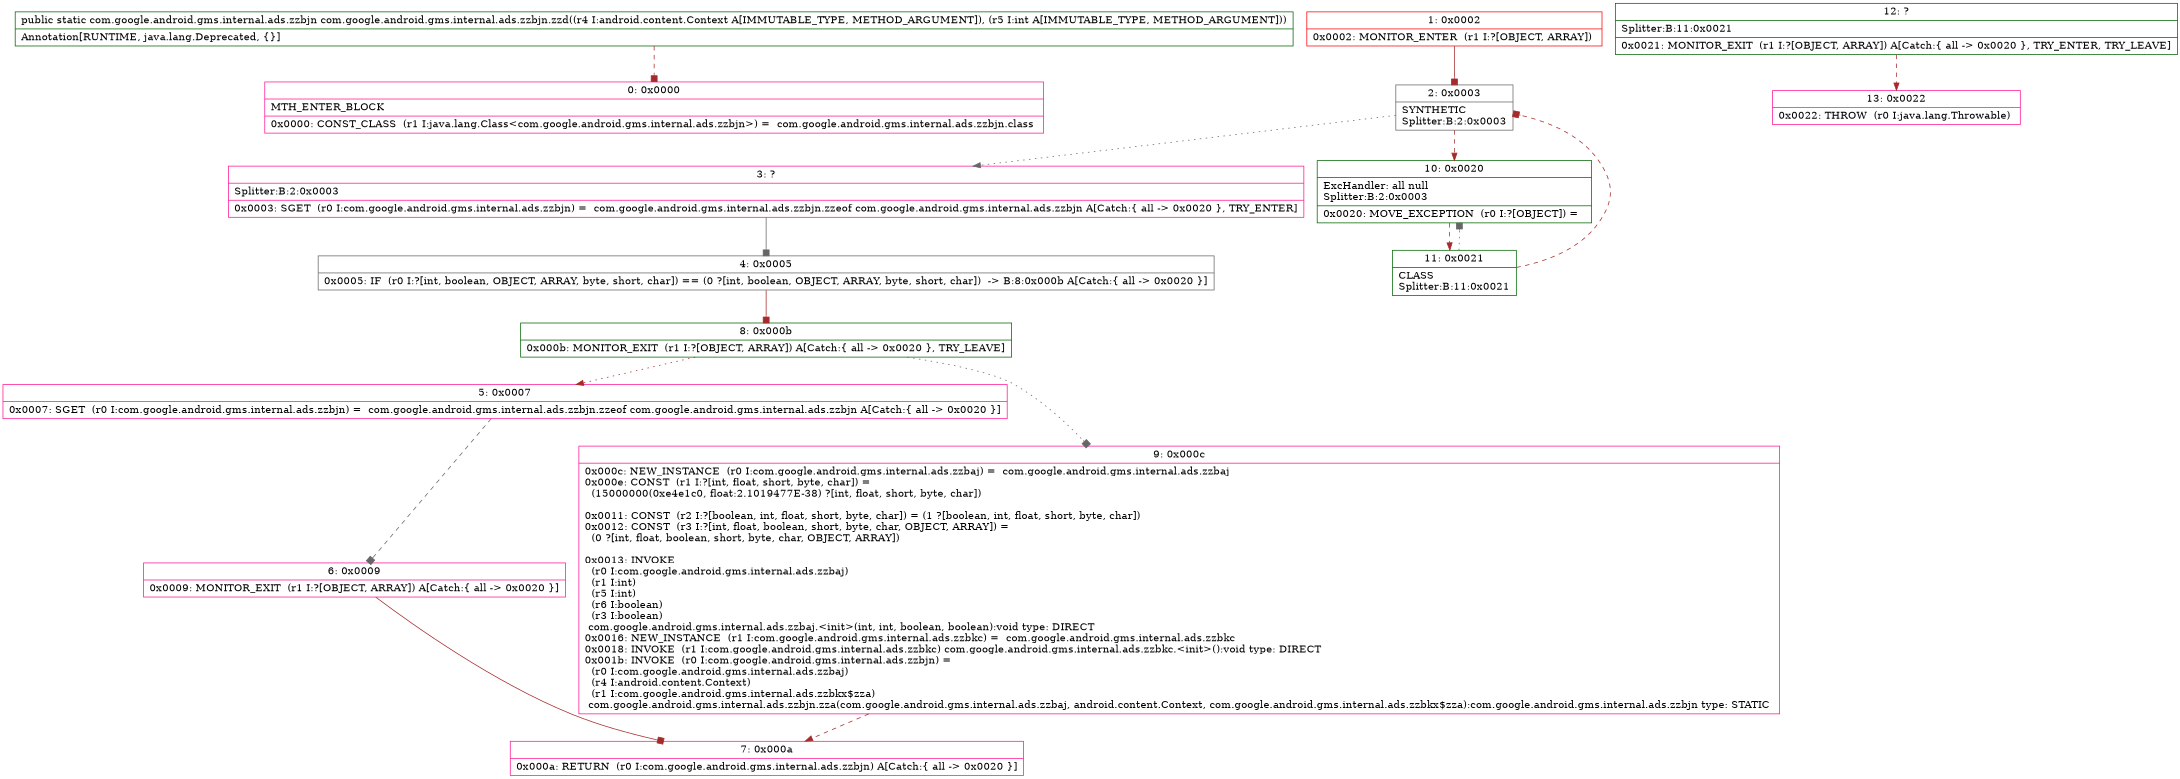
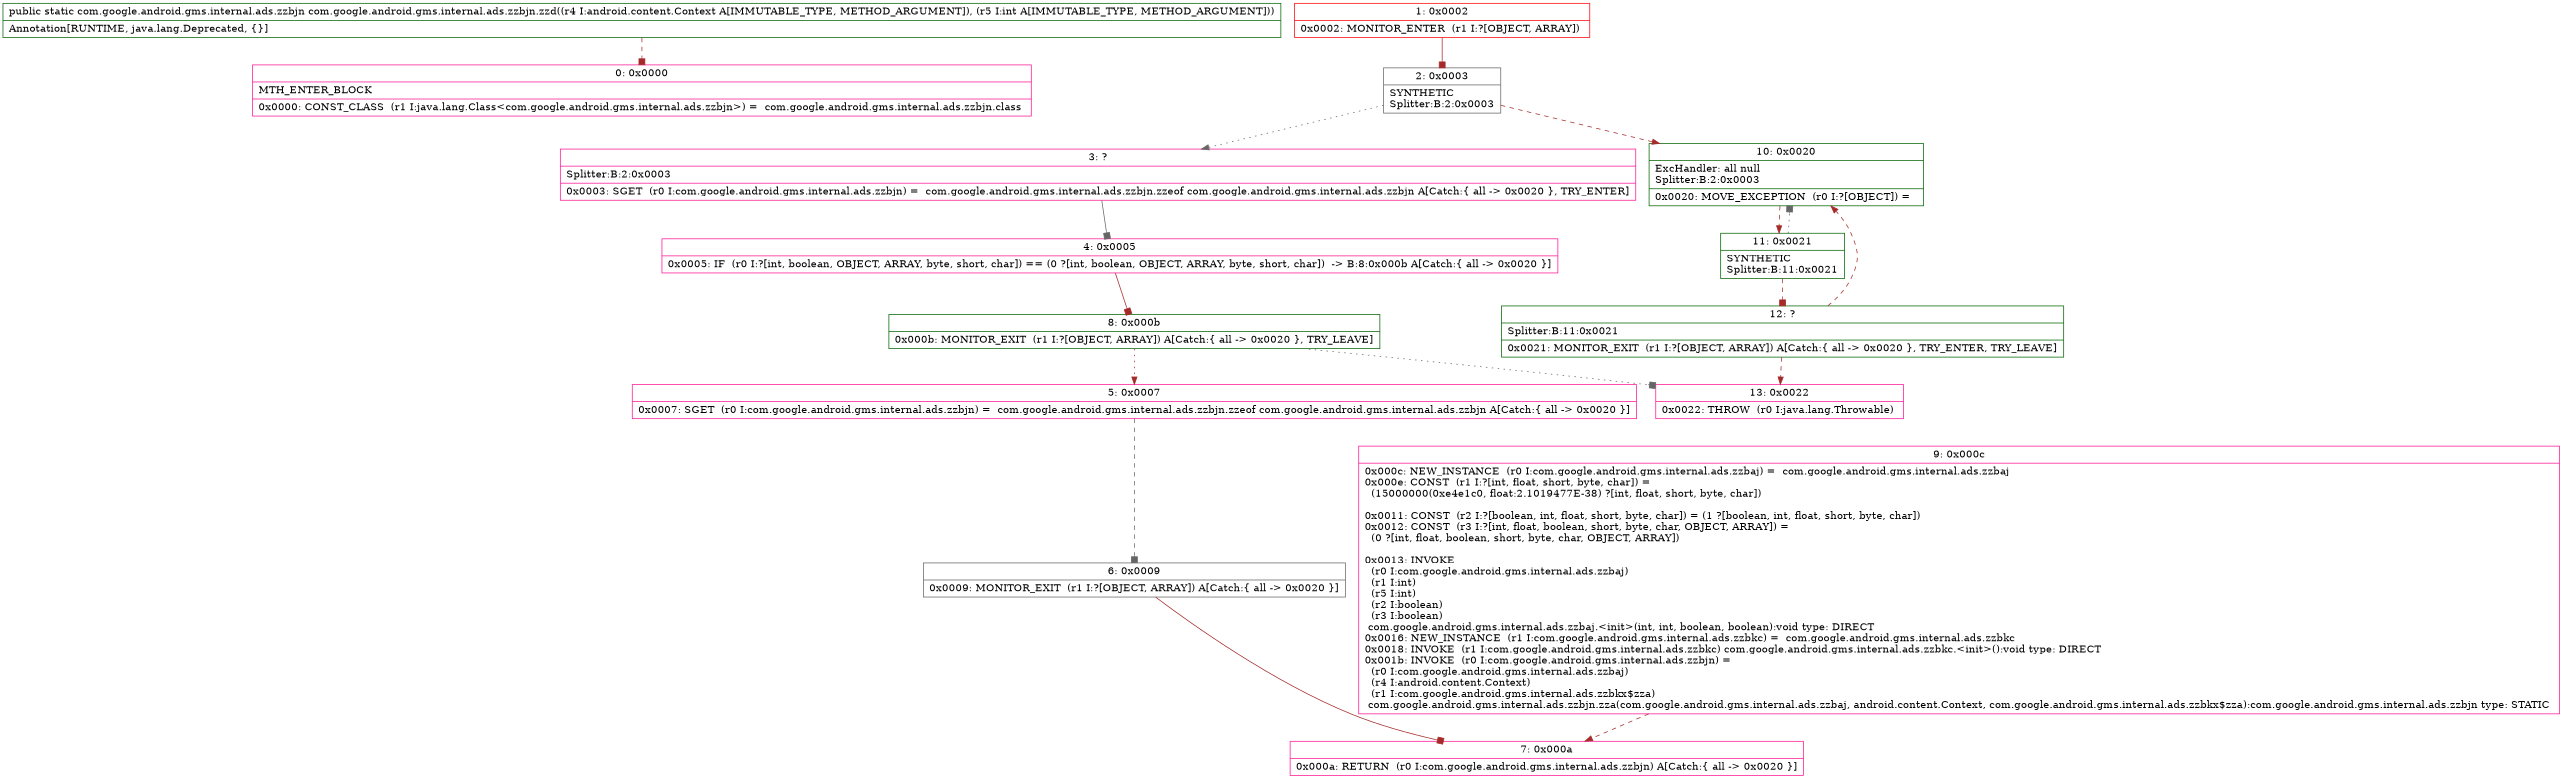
edge "11: 0x0021" -> "2: 0x0003": now "11: 0x0021" -> "12: ?"
edge "12: ?" -> "10: 0x0020": added
node "4: 0x0005": color gray40 -> deeppink
node "11: 0x0021": text "CLASS" -> "SYNTHETIC"
edge "8: 0x000b" -> "9: 0x000c": now "8: 0x000b" -> "13: 0x0022"
node "6: 0x0009": color deeppink -> gray40
node "9: 0x000c": text "(r6 I:boolean)" -> "(r2 I:boolean)"
